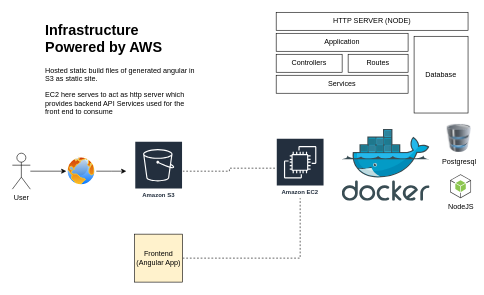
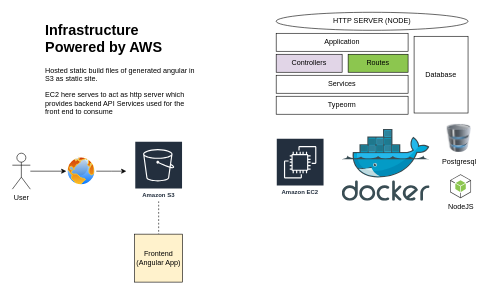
node "HTTP SERVER (NODE)": shape rectangle -> ellipse
node "Controllers": fillcolor #ffffff -> #e1d5e7
node "Routes": fillcolor #ffffff -> #8cc64f
node "Typeorm": added
edge "Amazon EC2" -- "Amazon S3": now "Frontend (Angular App)" -- "Amazon S3"
edge "Amazon EC2" -- "Frontend (Angular App)": removed
